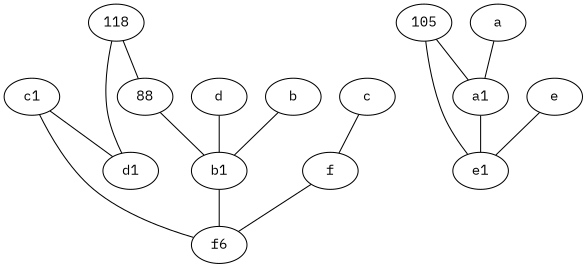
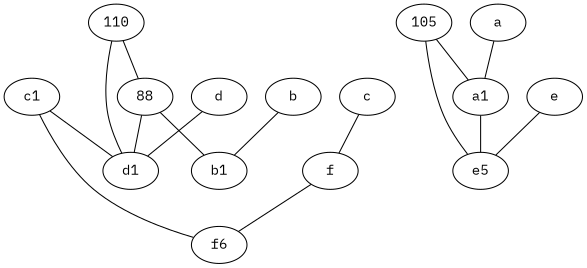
node "118": label "118" -> "110"
edge "88" -- "d1": added
edge "d" -- "b1": now "d" -- "d1"
node "e1": label "e1" -> "e5"
edge "b1" -- "f6": removed
